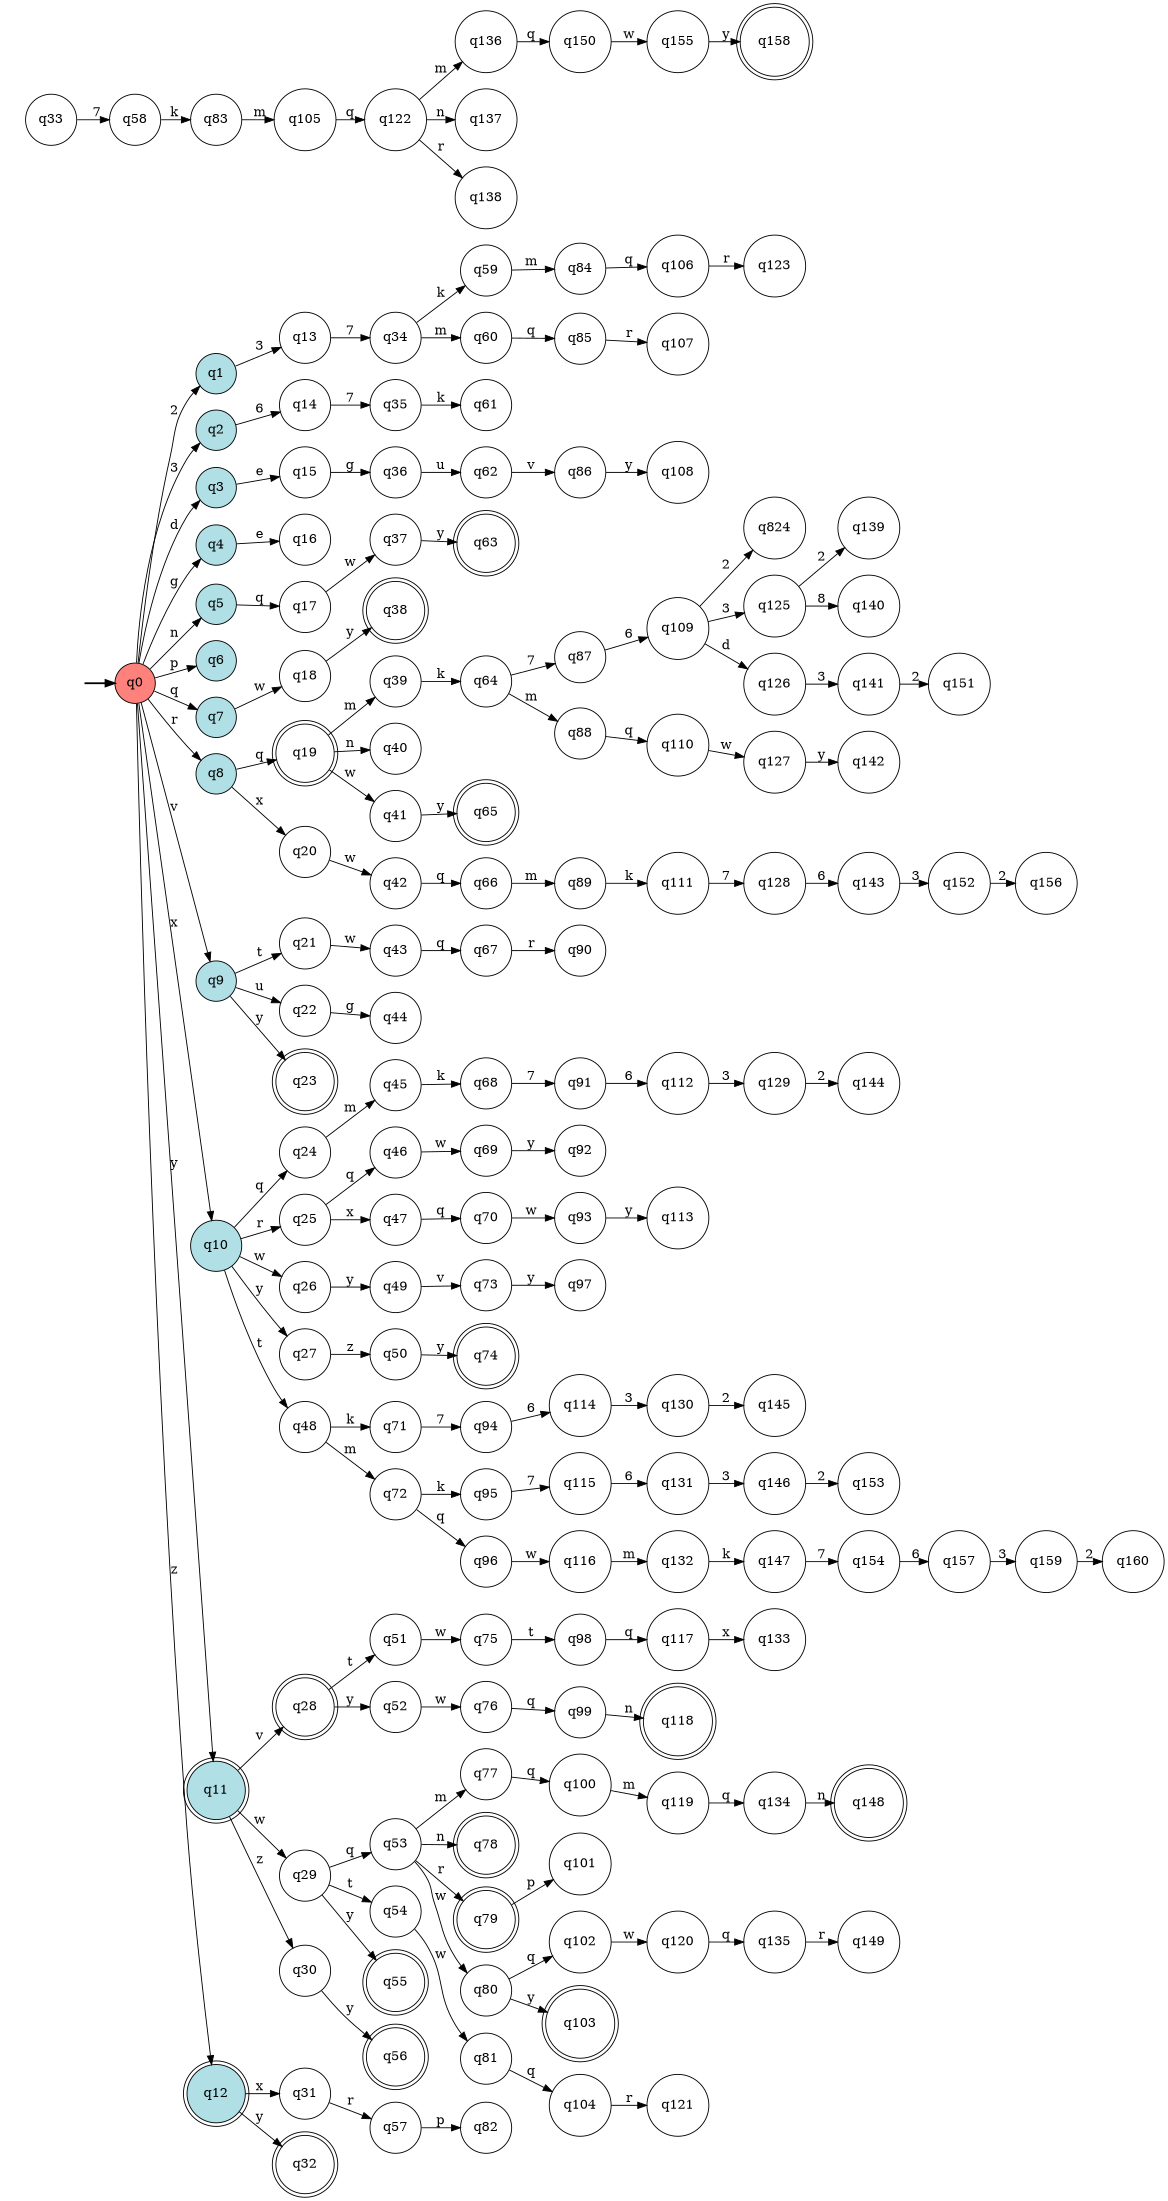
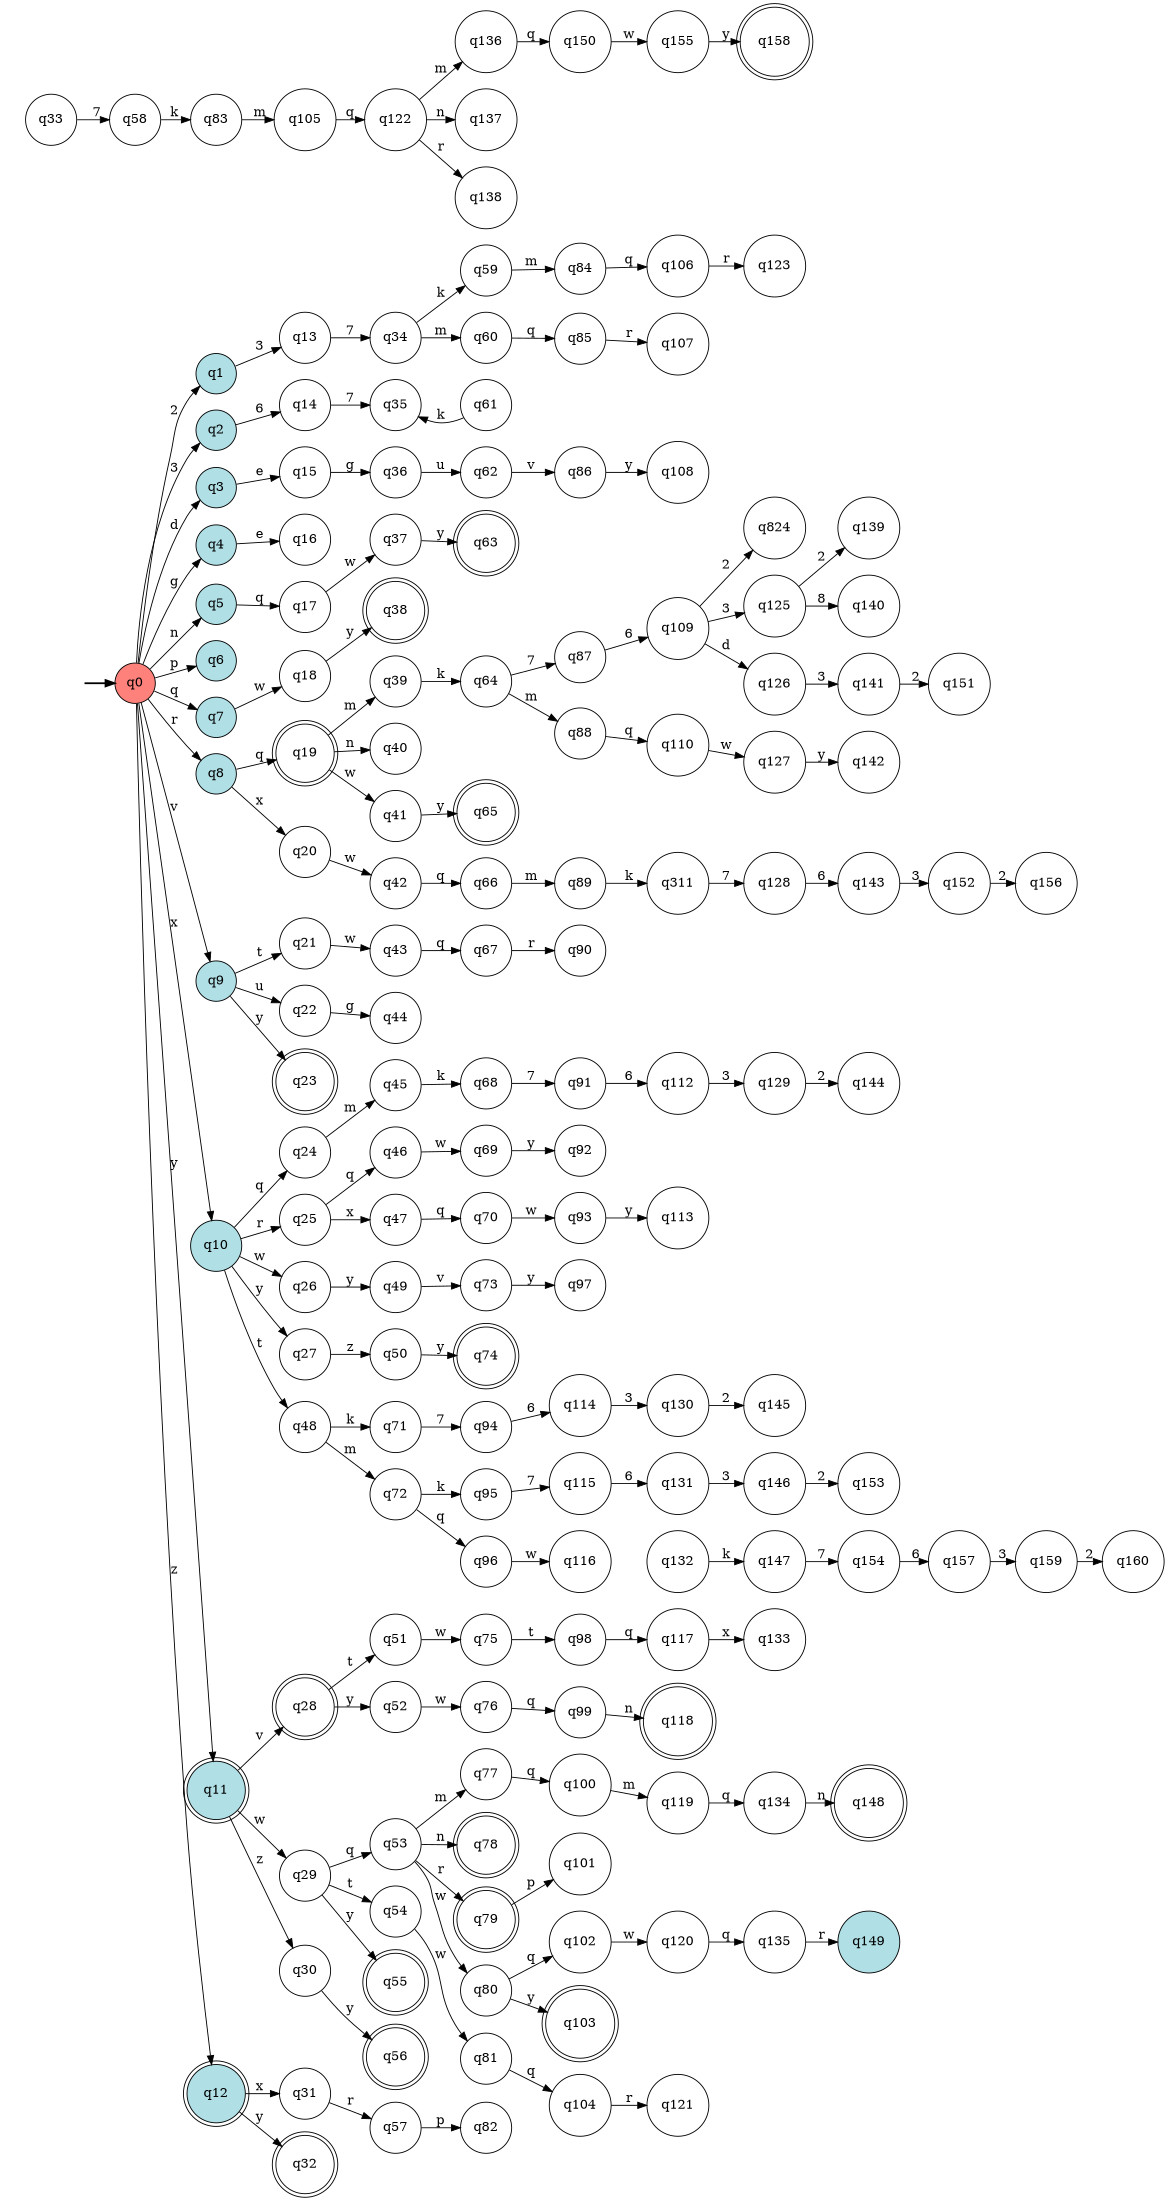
edge "q35" -> "q61": reversed
node "q111": label "q111" -> "q311"
edge "q116" -> "q132": removed, label "m"
node "q149": fillcolor white -> powderblue
